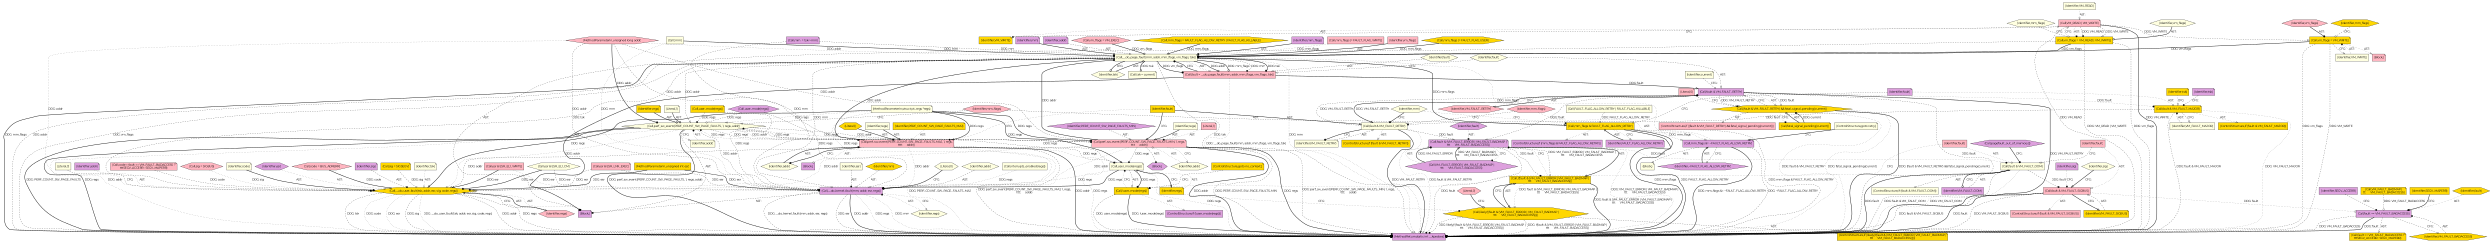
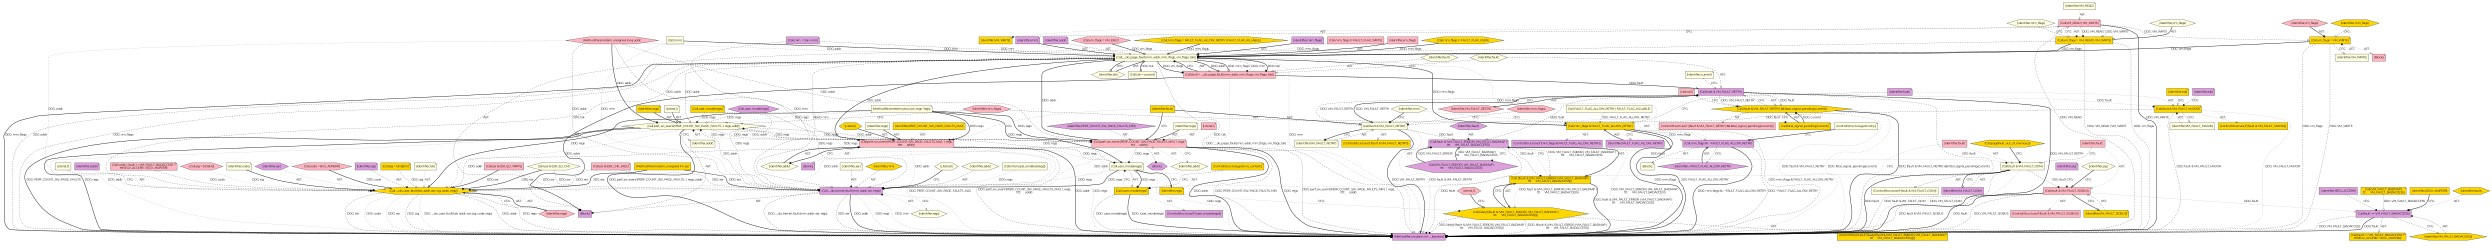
edge "(Call,__do_page_fault(mm, addr, mm_flags, vm_flags, tsk))" -> "(Call,__do_kernel_fault(mm, addr, esr, regs))": label "DDG: mm" -> "READ: mm"
node "(Call,pagefault_out_of_memory())": fillcolor plum -> gold
